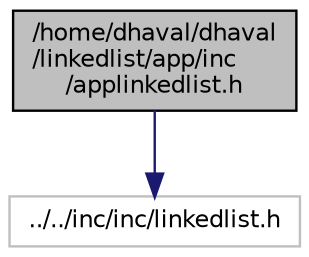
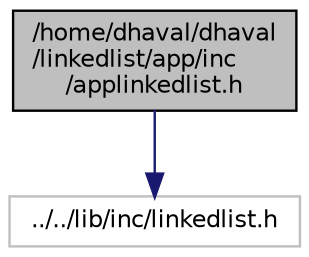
node "../../inc/inc/linkedlist.h": label "../../inc/inc/linkedlist.h" -> "../../lib/inc/linkedlist.h"
